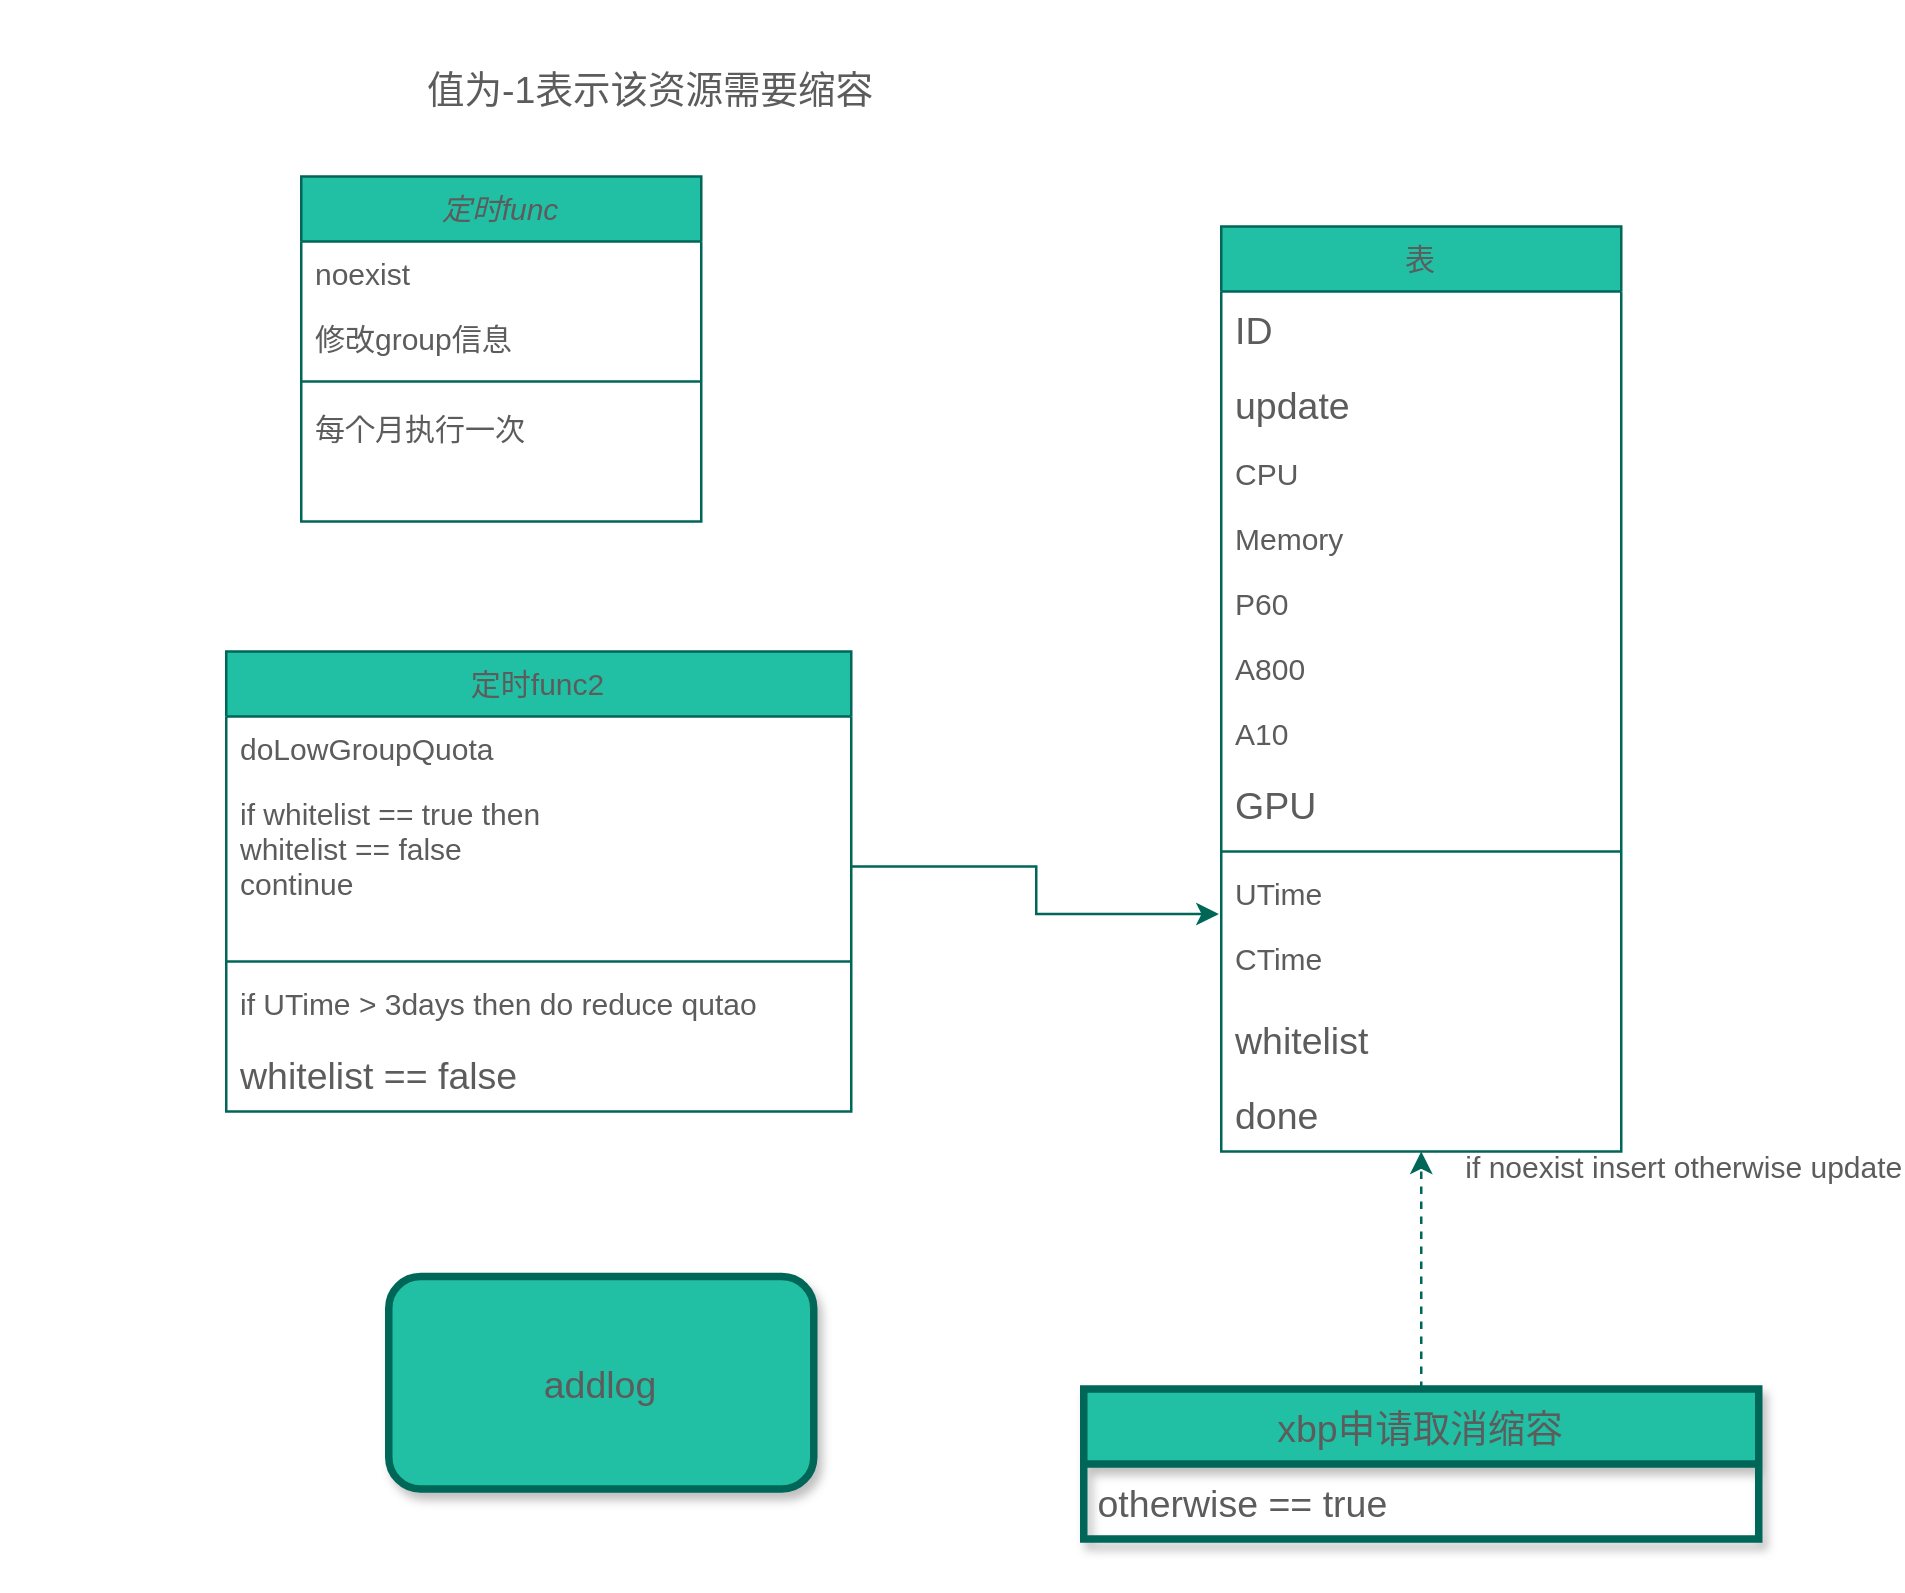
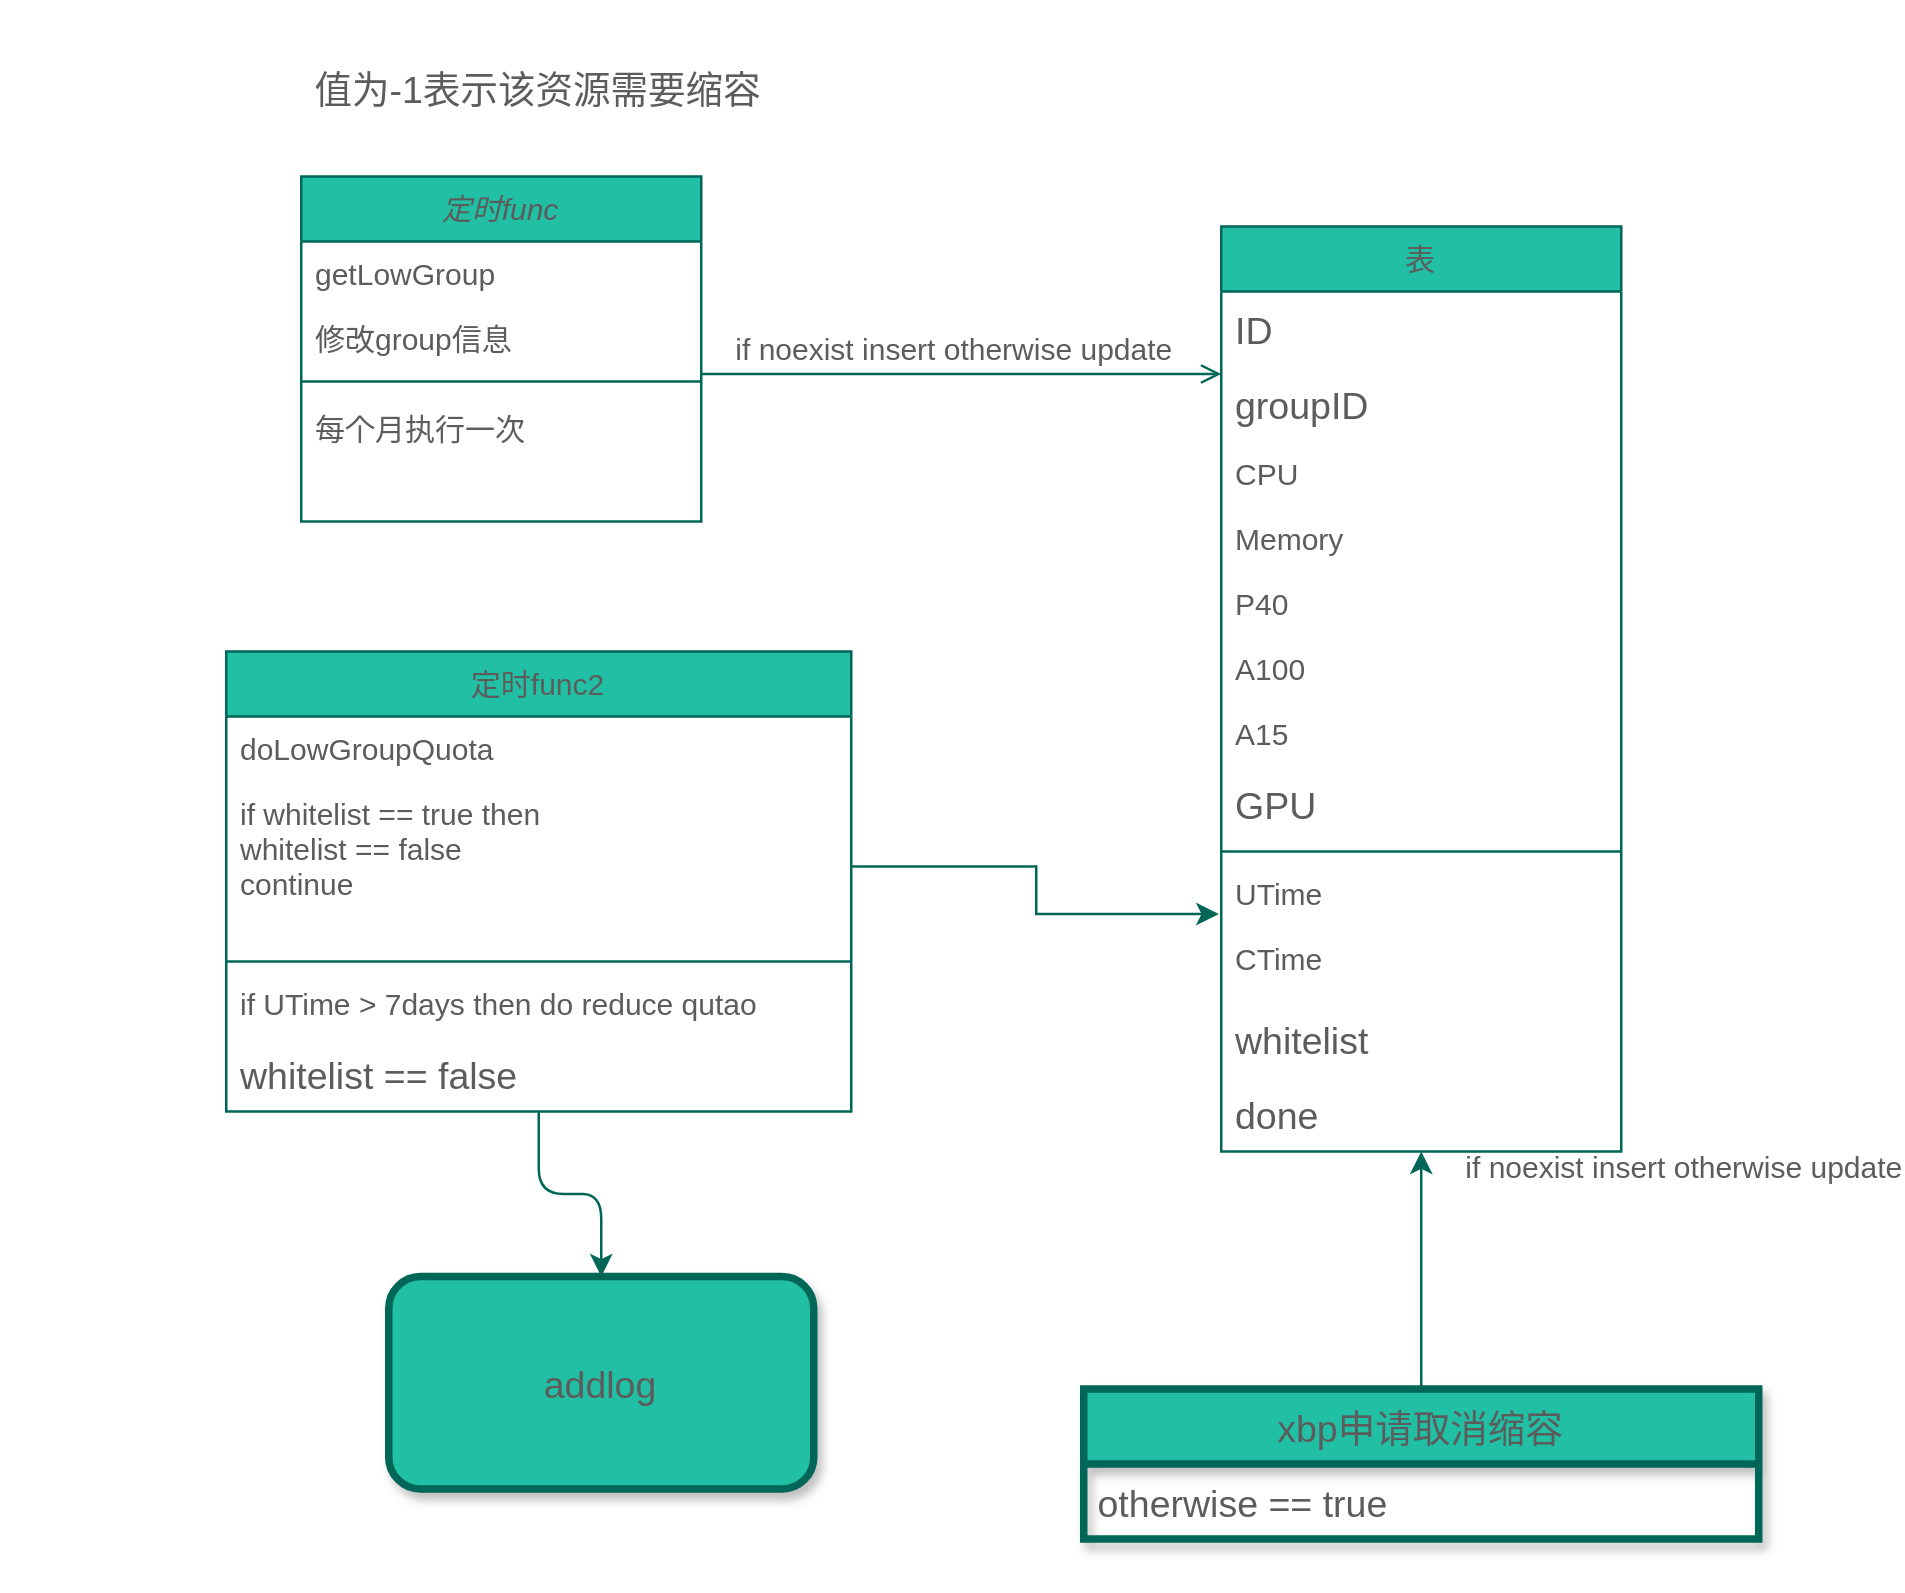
node "值为-1表示该资源需要缩容": moved (651, 89) -> (539, 89)
node "noexist": label "noexist" -> "getLowGroup"
edge "定时func" -> "表": added, label "if noexist insert otherwise update"
node "update": label "update" -> "groupID"
node "P60": label "P60" -> "P40"
node "A800": label "A800" -> "A100"
node "A10": label "A10" -> "A15"
node "if UTime > 3days then do reduce qutao": label "if UTime > 3days then do reduce qutao" -> "if UTime > 7days then do reduce qutao"
edge "定时func2" -> "addlog": added
edge "xbp申请取消缩容" -> "表": style dashed -> solid
